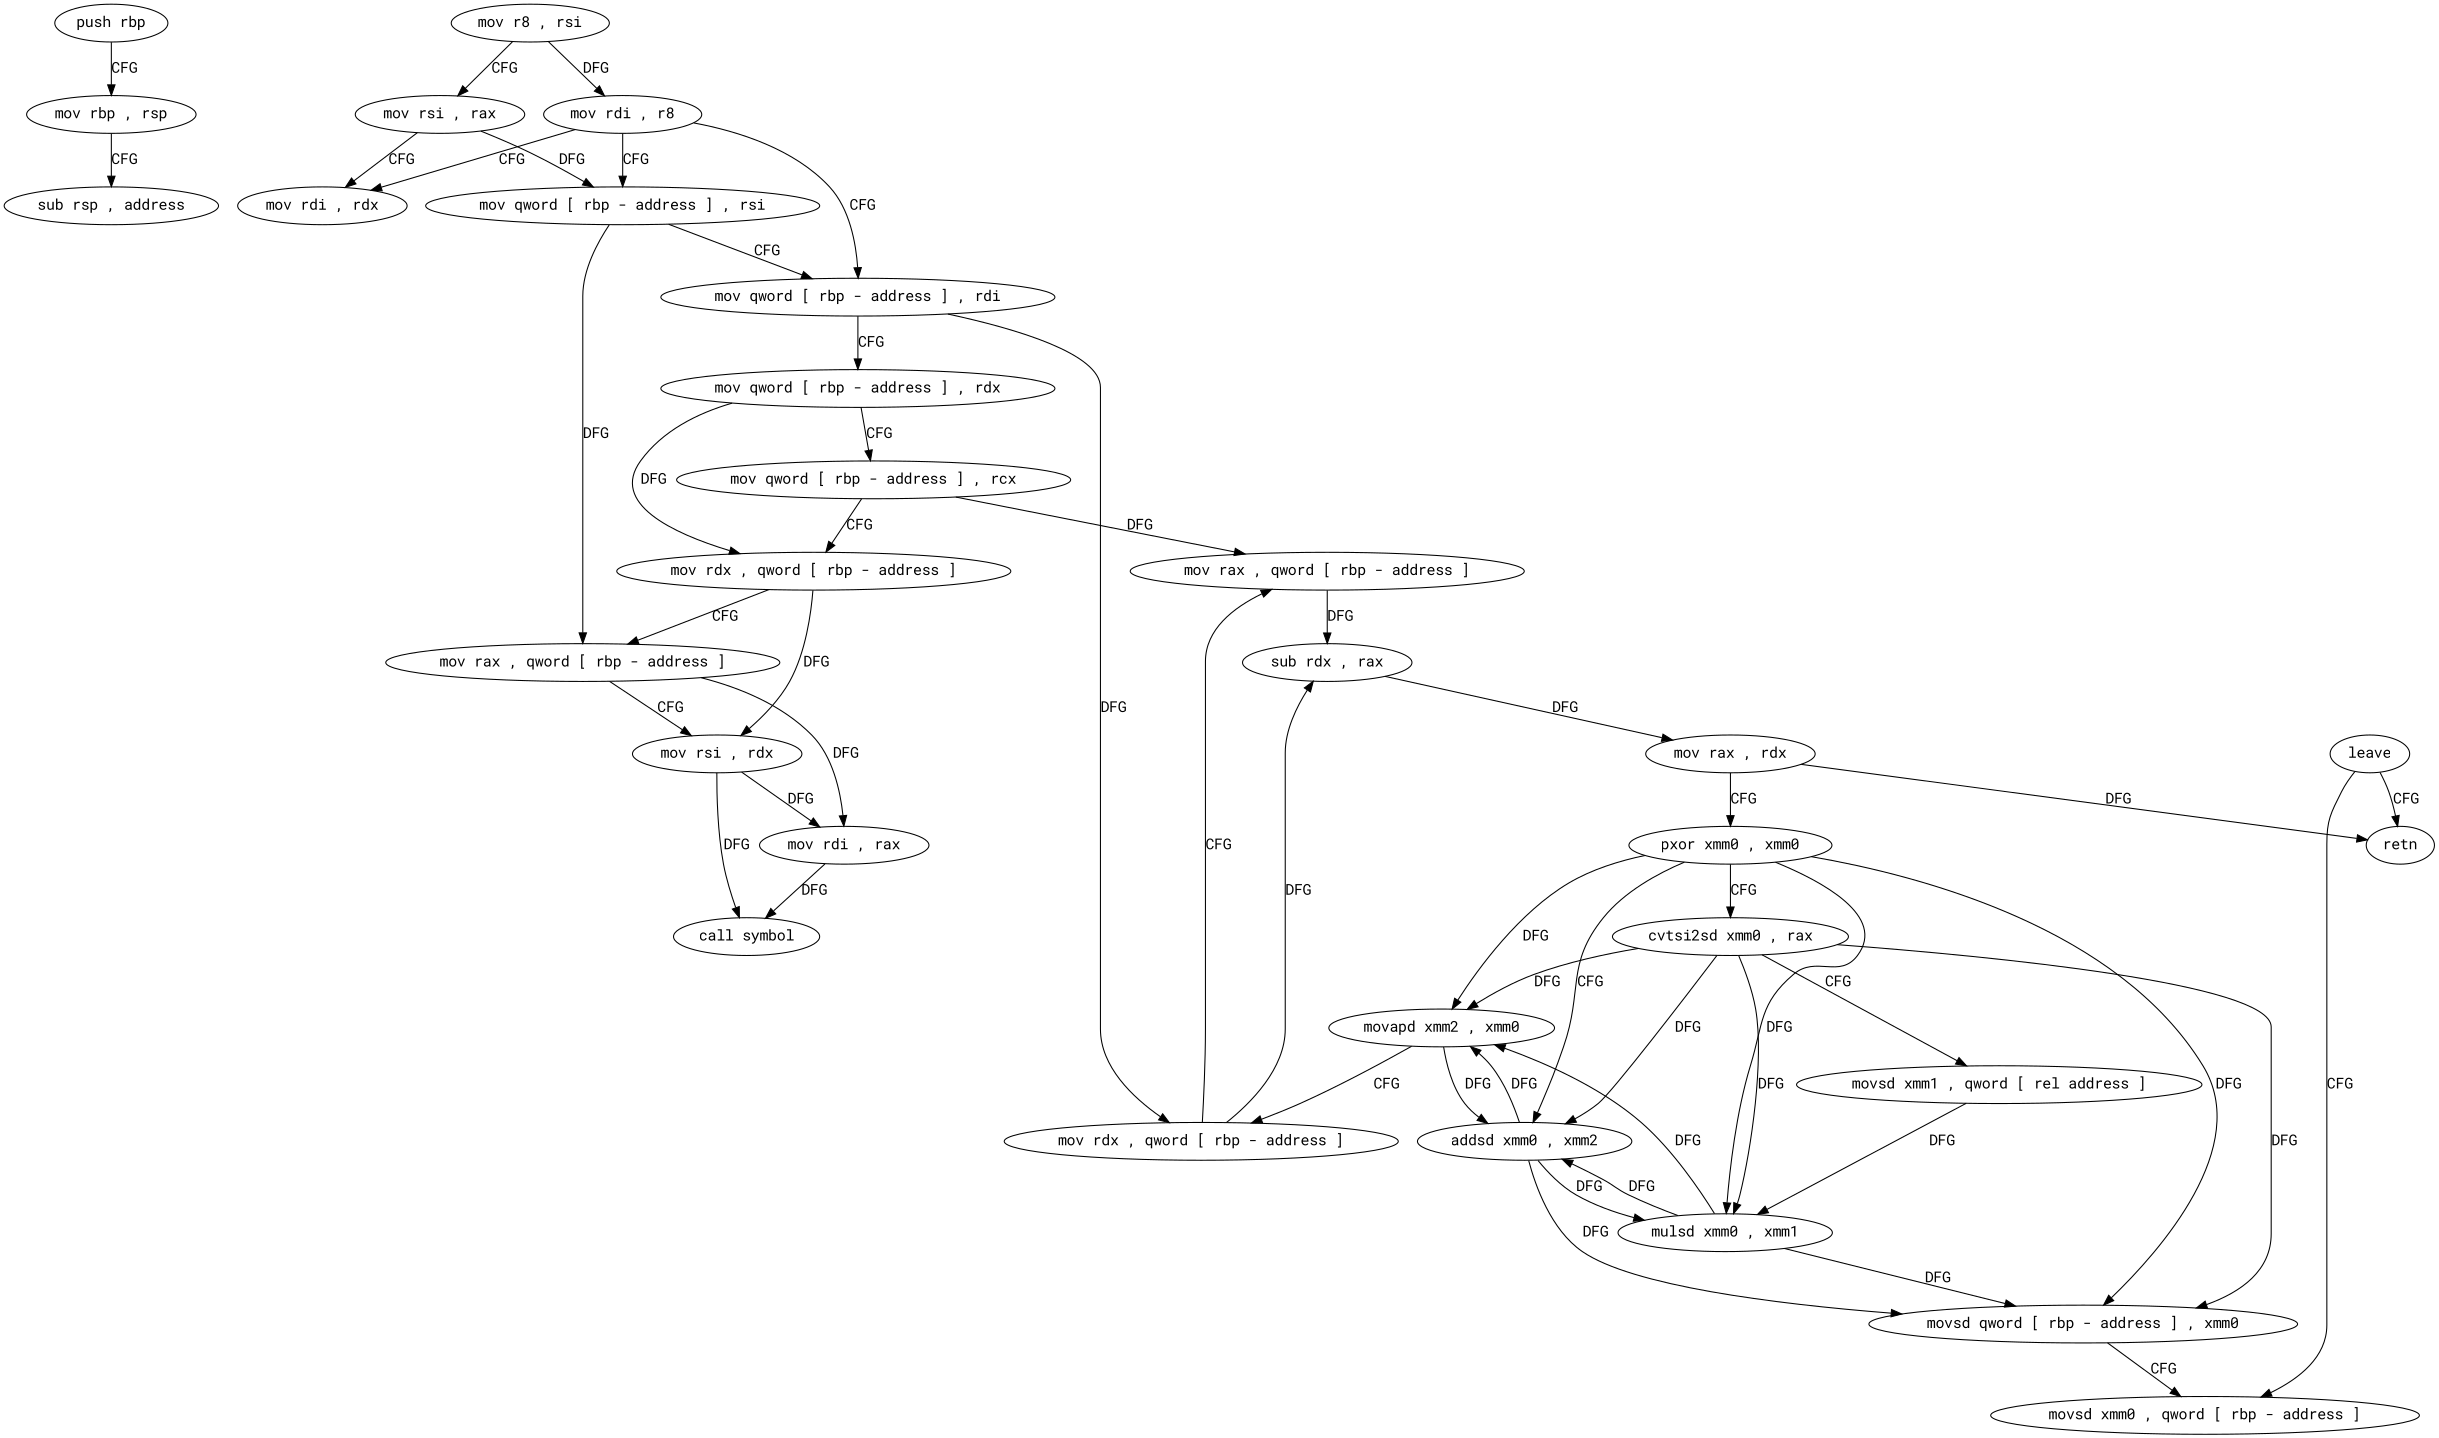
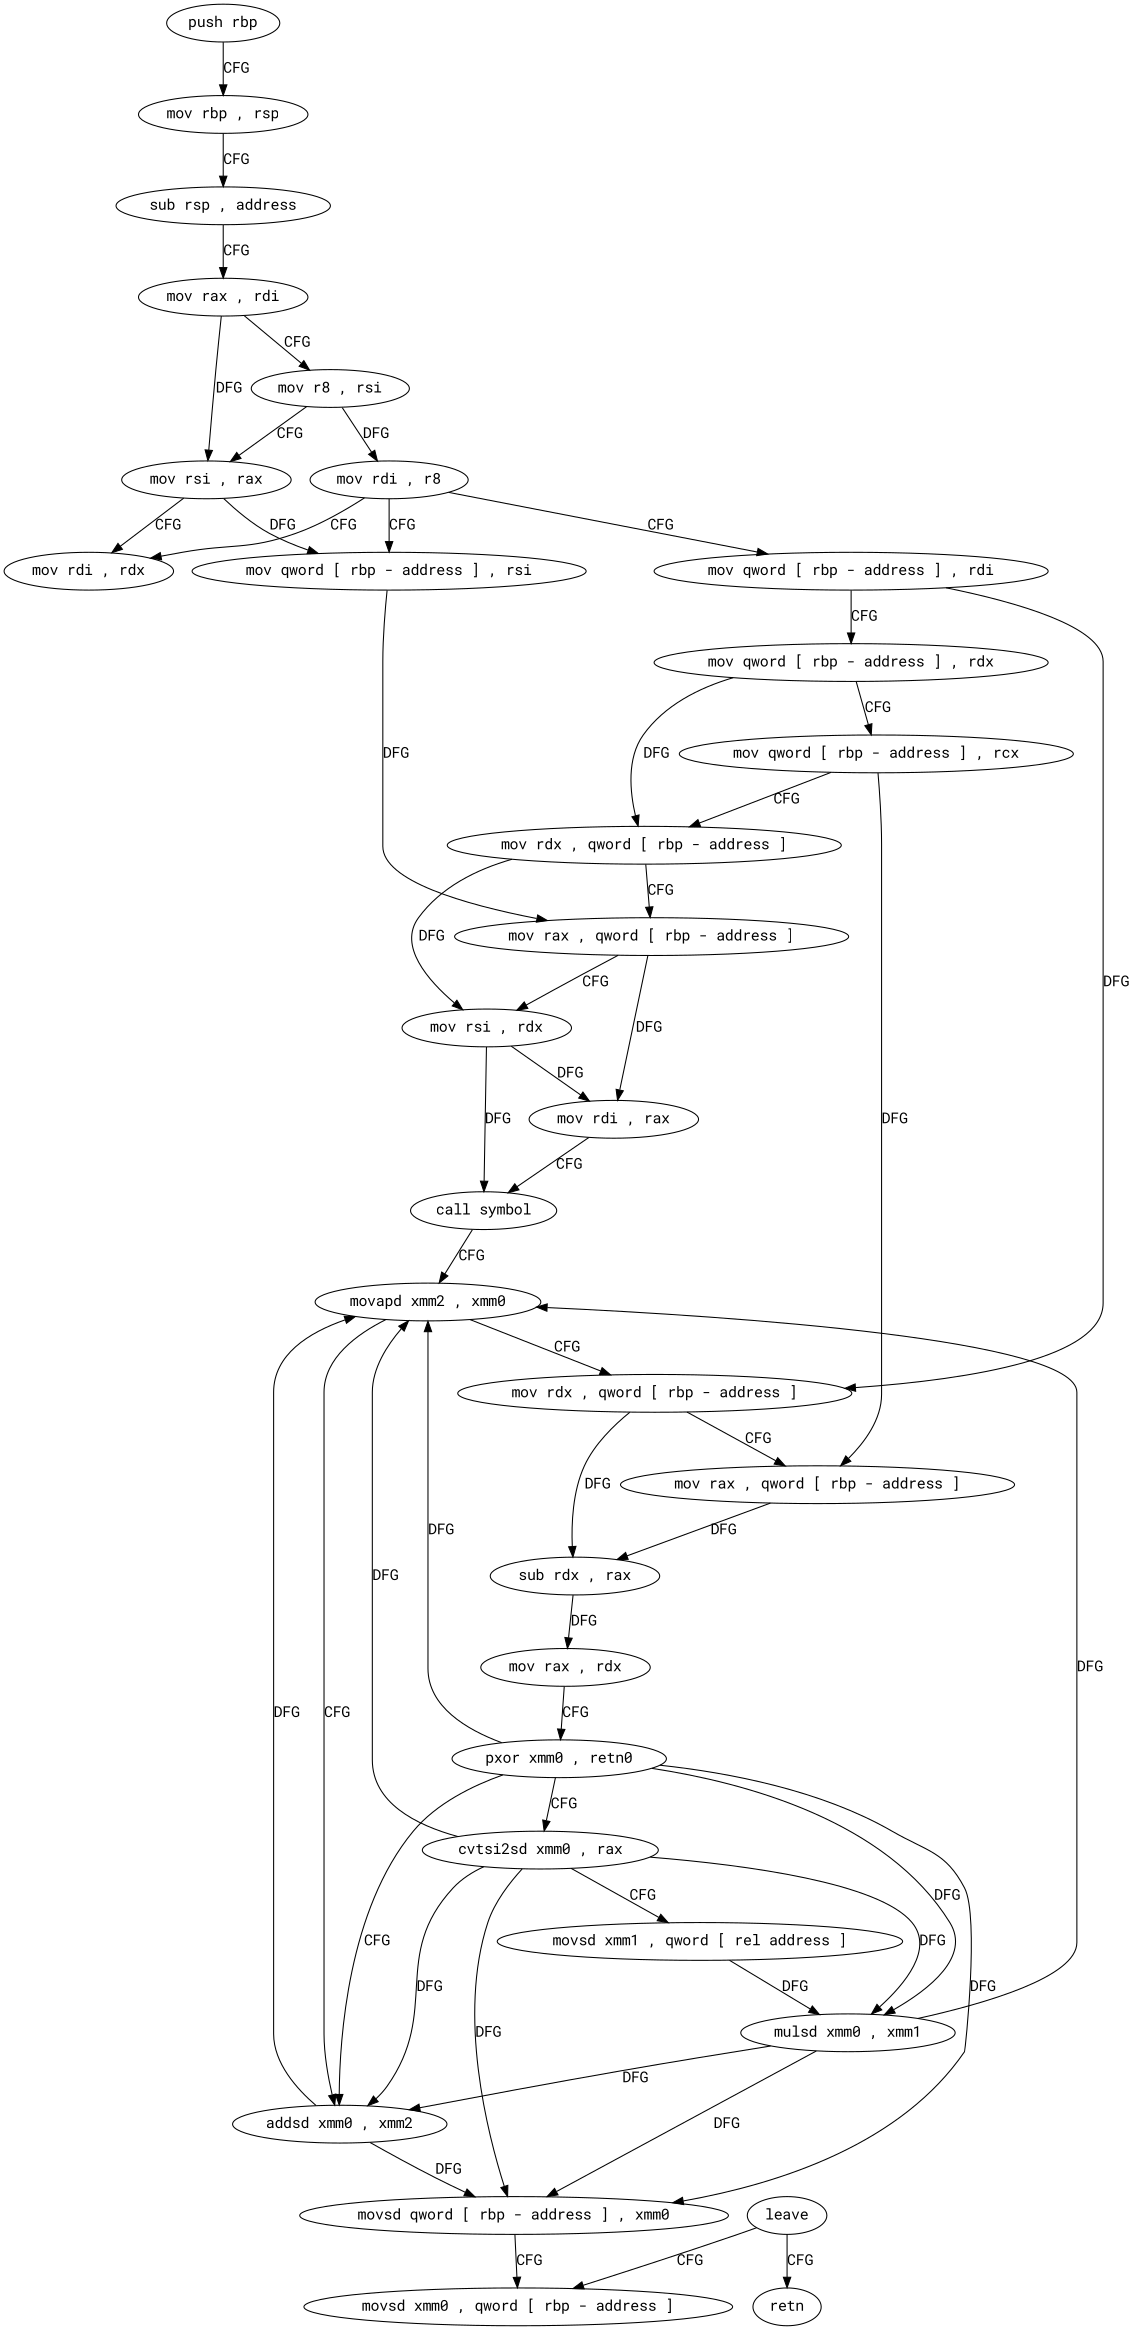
edge "mov qword [ rbp - address ] , rsi" -> "mov qword [ rbp - address ] , rdi": removed, label "CFG"
node "mov rax , rdi": added
edge "mov rax , rdx" -> "retn": removed, label "DFG"
node "pxor xmm0 , xmm0": label "pxor xmm0 , xmm0" -> "pxor xmm0 , retn0"
edge "mov rdi , rax" -> "call symbol": label "DFG" -> "CFG"
edge "movapd xmm2 , xmm0" -> "addsd xmm0 , xmm2": label "DFG" -> "CFG"
edge "addsd xmm0 , xmm2" -> "mulsd xmm0 , xmm1": removed, label "DFG"
edge "call symbol" -> "movapd xmm2 , xmm0": added, label "CFG"
